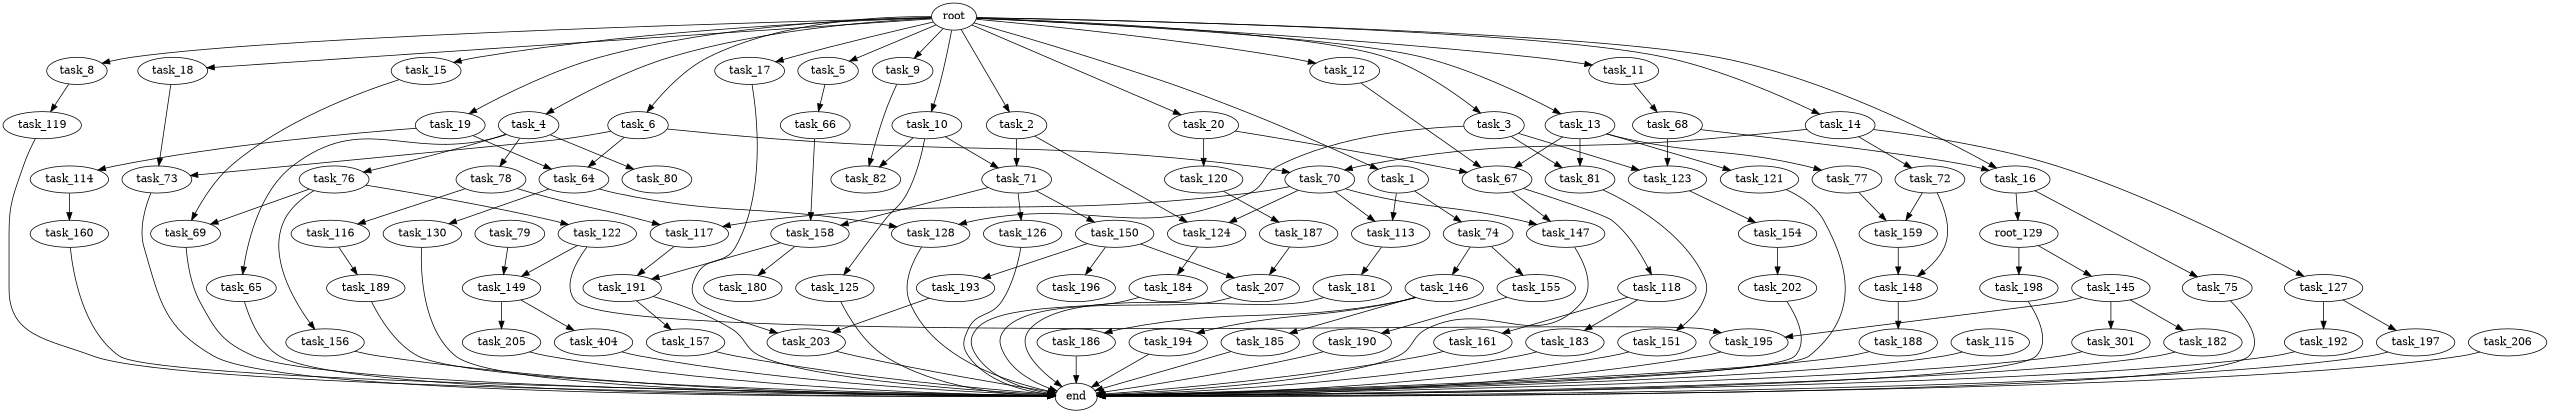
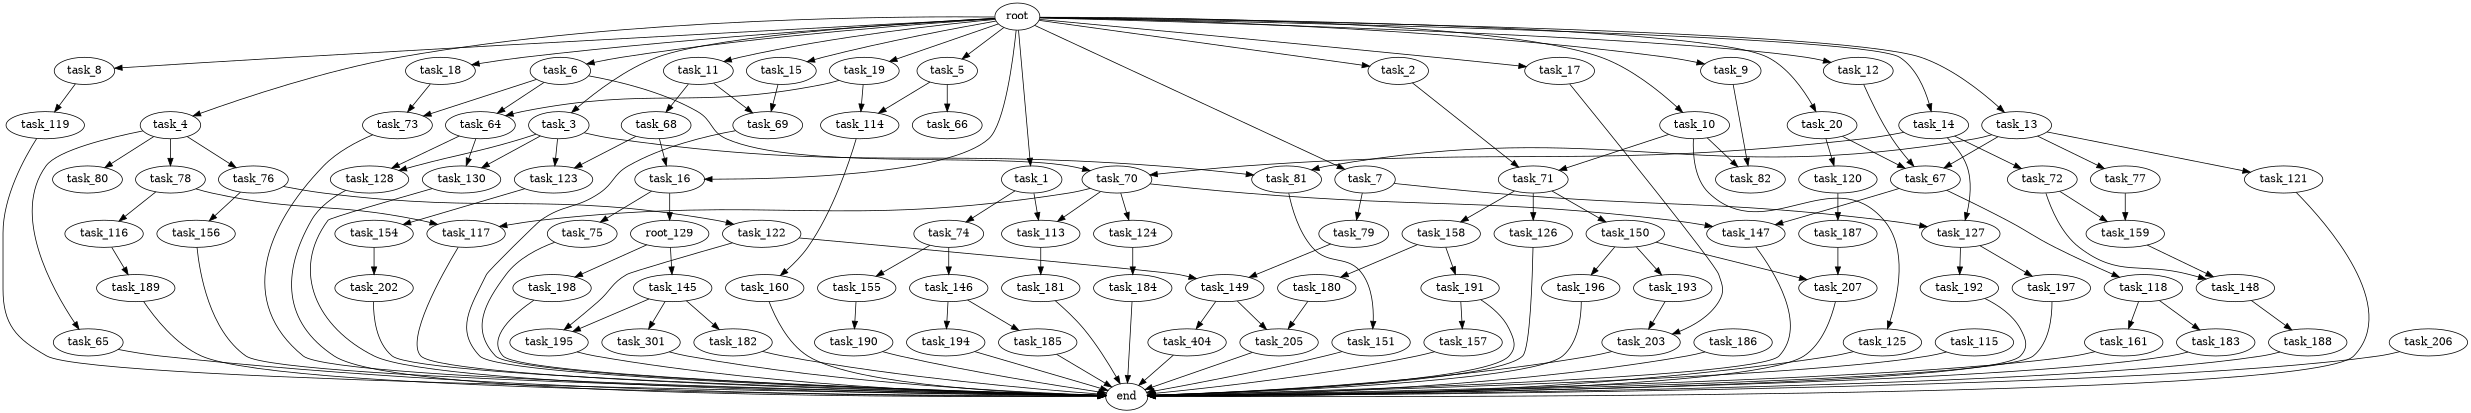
edge "task_5" -> "task_114": added
edge "task_3" -> "task_130": added
edge "task_66" -> "task_158": removed
edge "task_2" -> "task_124": removed
node "task_7": added
edge "task_76" -> "task_69": now "task_11" -> "task_69"
edge "task_117" -> "task_191": now "task_117" -> "end"
edge "task_180" -> "task_205": added
edge "task_146" -> "task_186": removed
edge "task_196" -> "end": added
